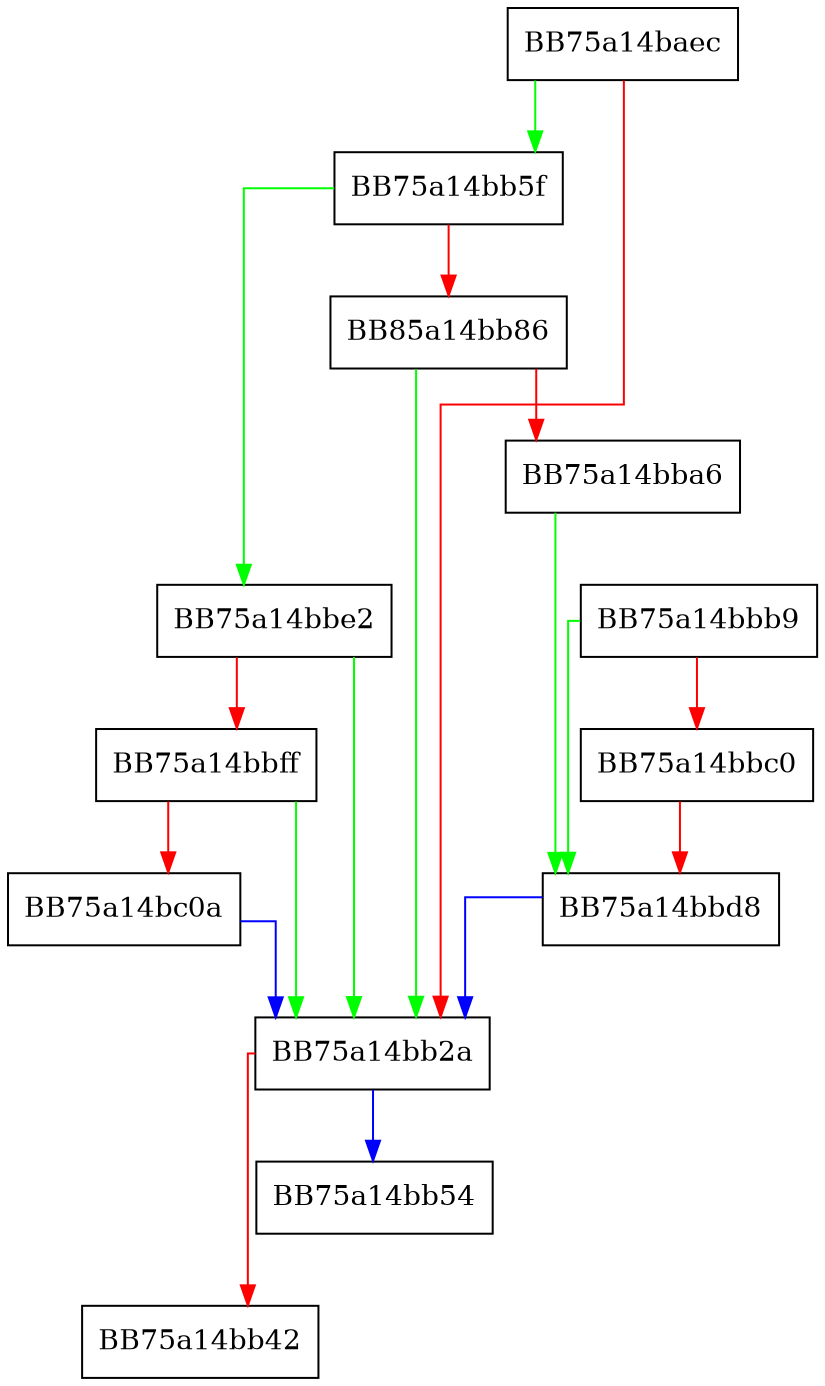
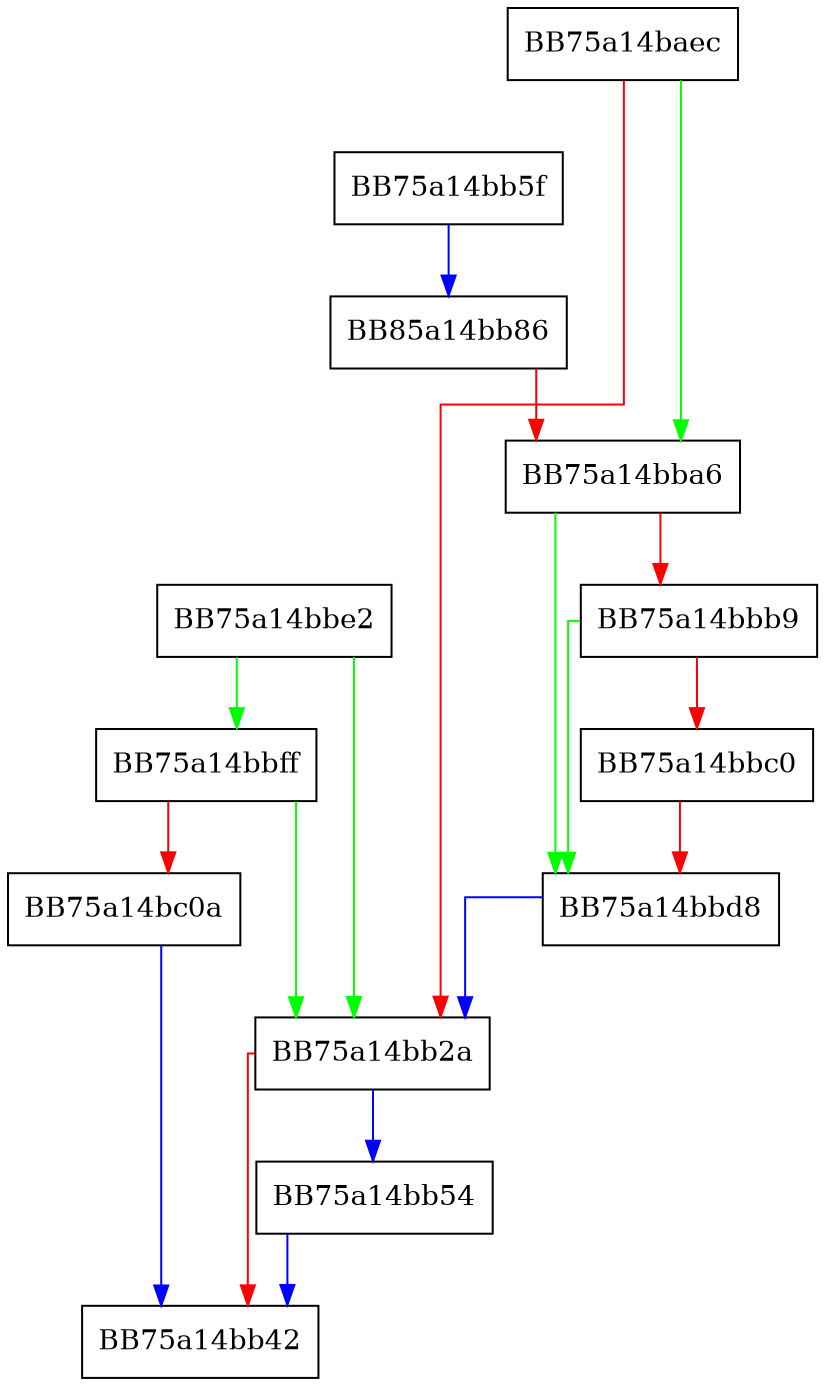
edge "BB75a14baec" -> "BB75a14bb5f": now "BB75a14baec" -> "BB75a14bba6"
edge "BB75a14bb5f" -> "BB85a14bb86": color red -> blue
edge "BB75a14bb5f" -> "BB75a14bbe2": removed
edge "BB75a14bba6" -> "BB75a14bbb9": added
edge "BB75a14bbe2" -> "BB75a14bbff": color red -> green
edge "BB85a14bb86" -> "BB75a14bb2a": removed
edge "BB75a14bc0a" -> "BB75a14bb2a": now "BB75a14bc0a" -> "BB75a14bb42"
edge "BB75a14bb54" -> "BB75a14bb42": added
